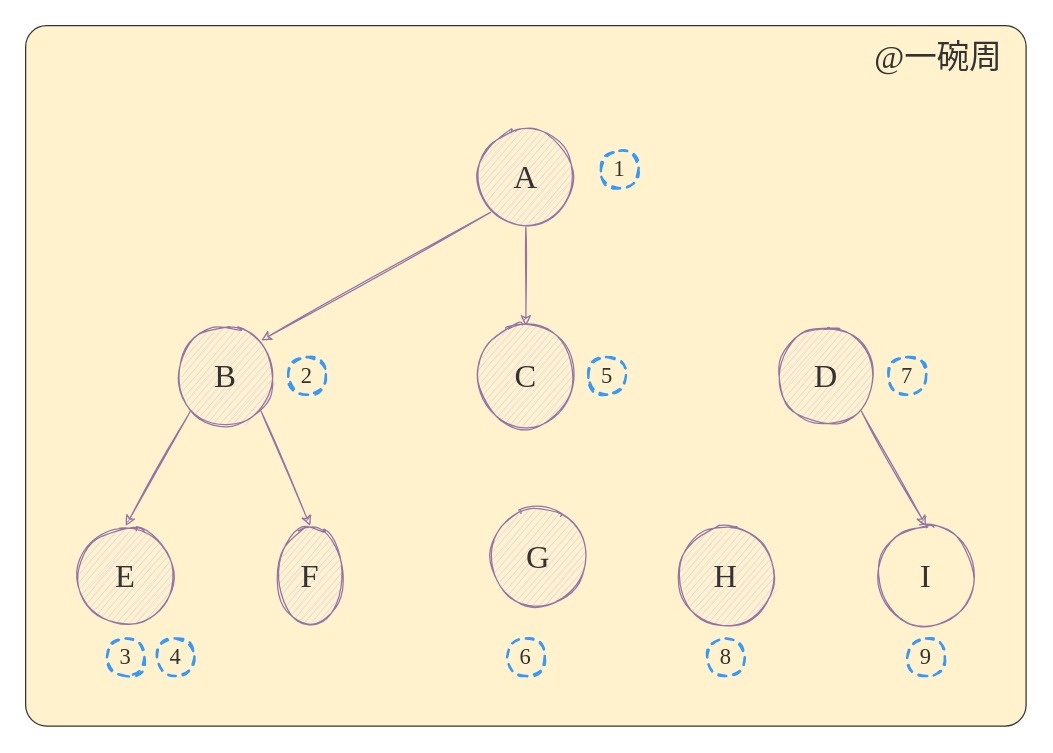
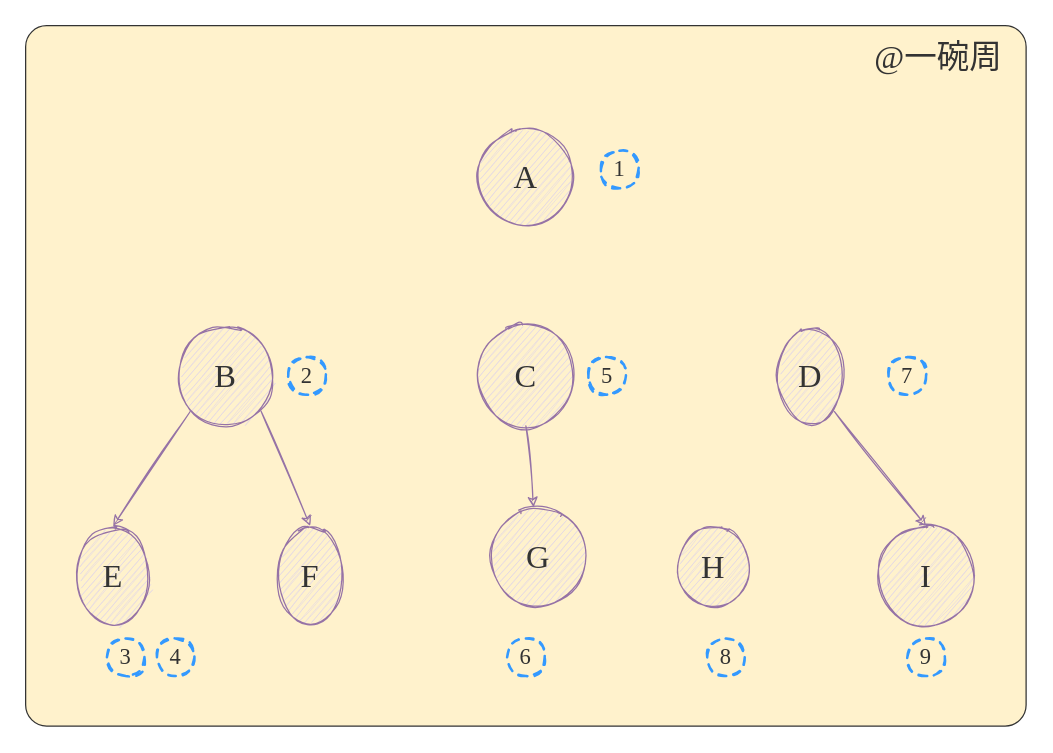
edge "A" -> "C": removed
edge "A" -> "B": removed
node "D": size 100x100 -> 69x100
edge "C" -> "G": added
node "E": size 100x100 -> 75x100
node "H": size 100x100 -> 75x81
node "I": fillcolor #fff2cc -> #e1d5e7
